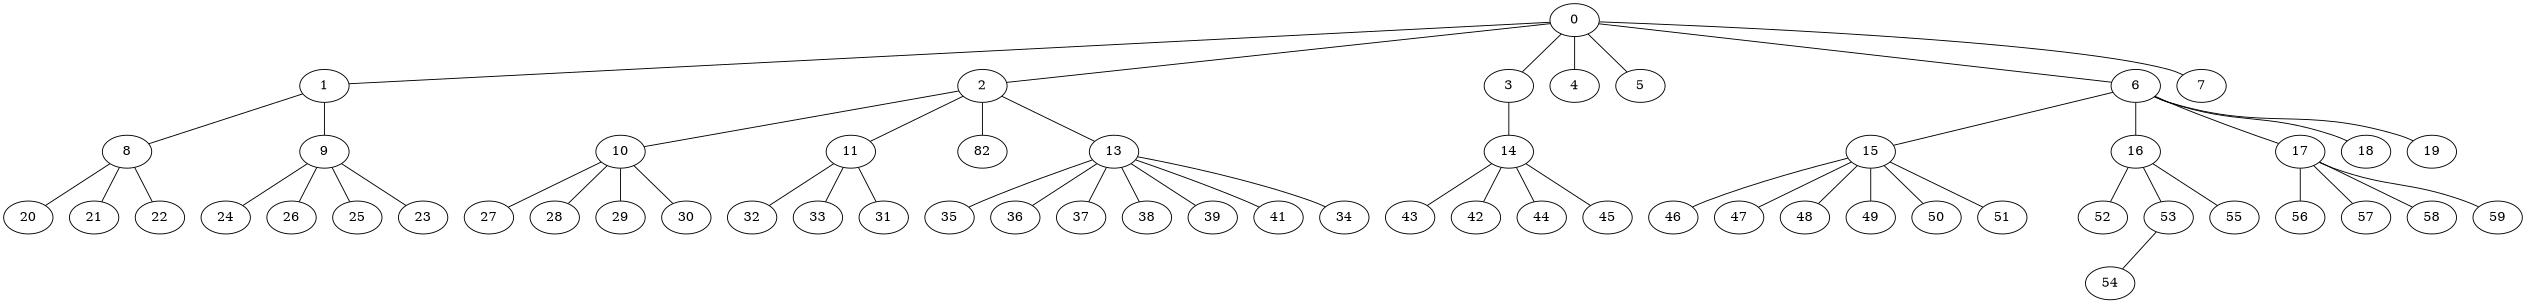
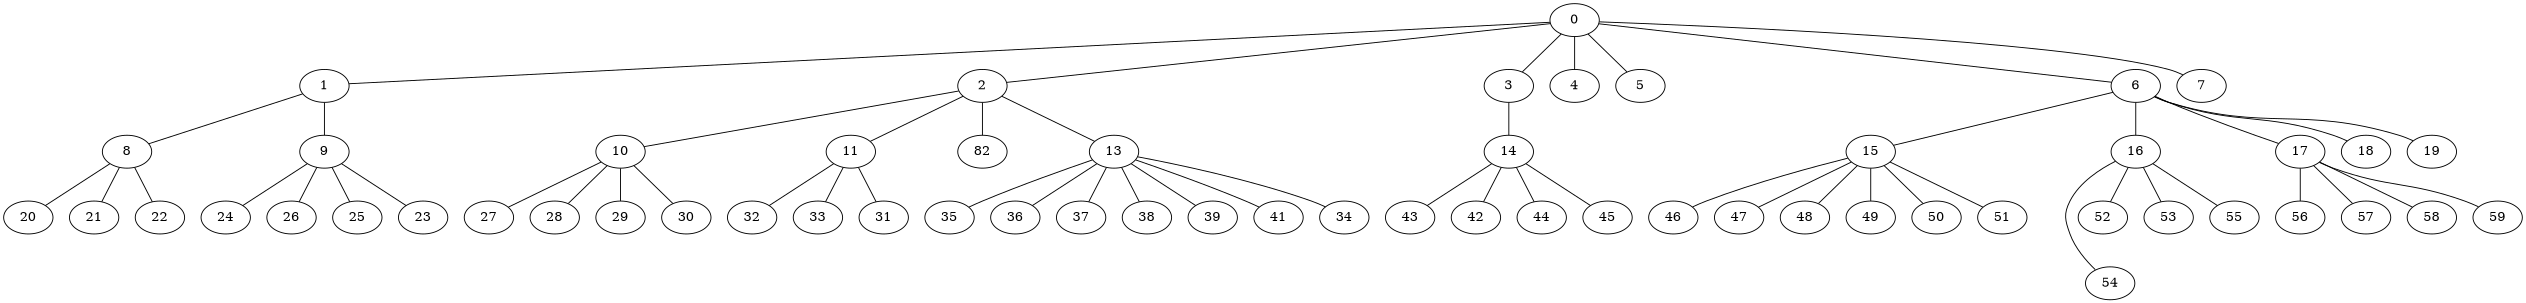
edge "53" -- "54": now "16" -- "54"
